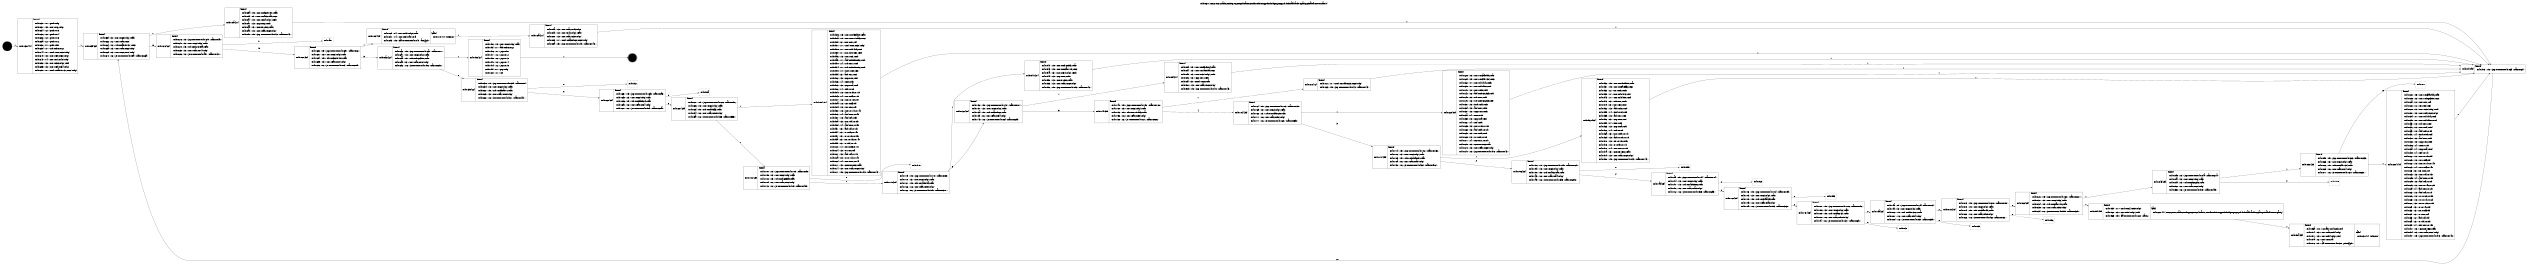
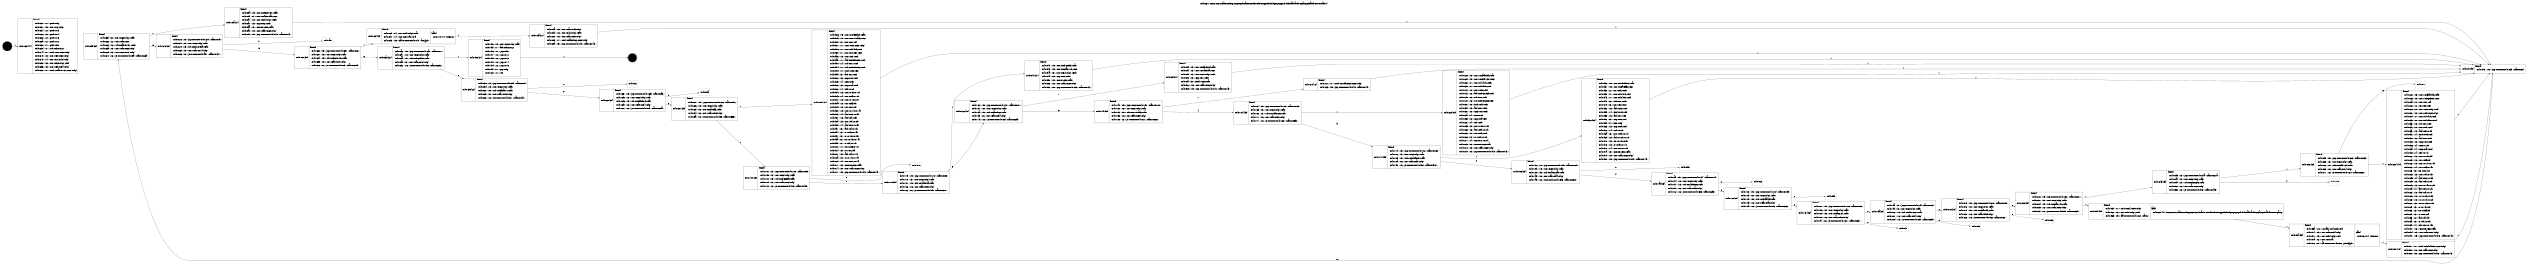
edge "0x401630 [47]" -> "0x40165f [23]": removed, label "1"
node "0x401981 [18]": added
